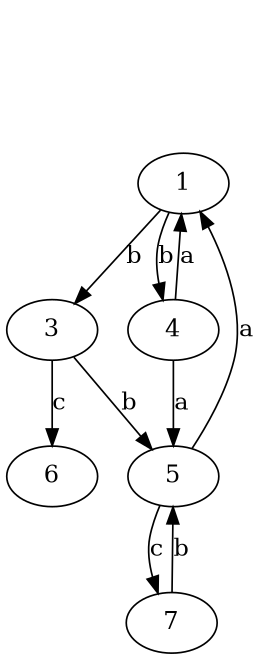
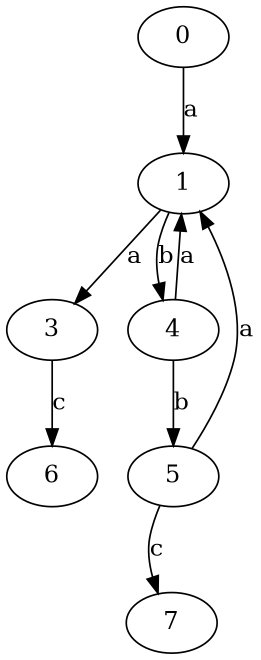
node "0": added
edge "1" -> "3": label "b" -> "a"
edge "3" -> "5": removed, label "b"
edge "4" -> "5": label "a" -> "b"
edge "7" -> "5": removed, label "b"
